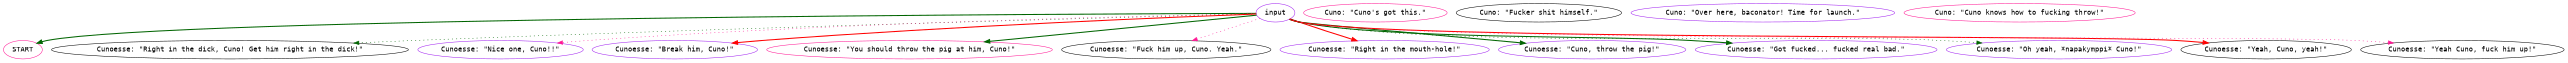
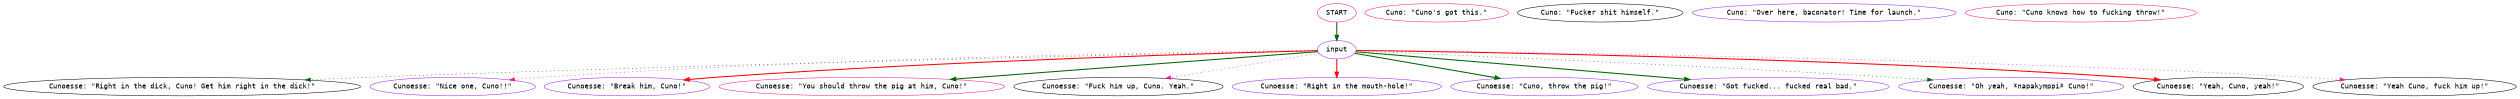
edge "input" -> "START": reversed
